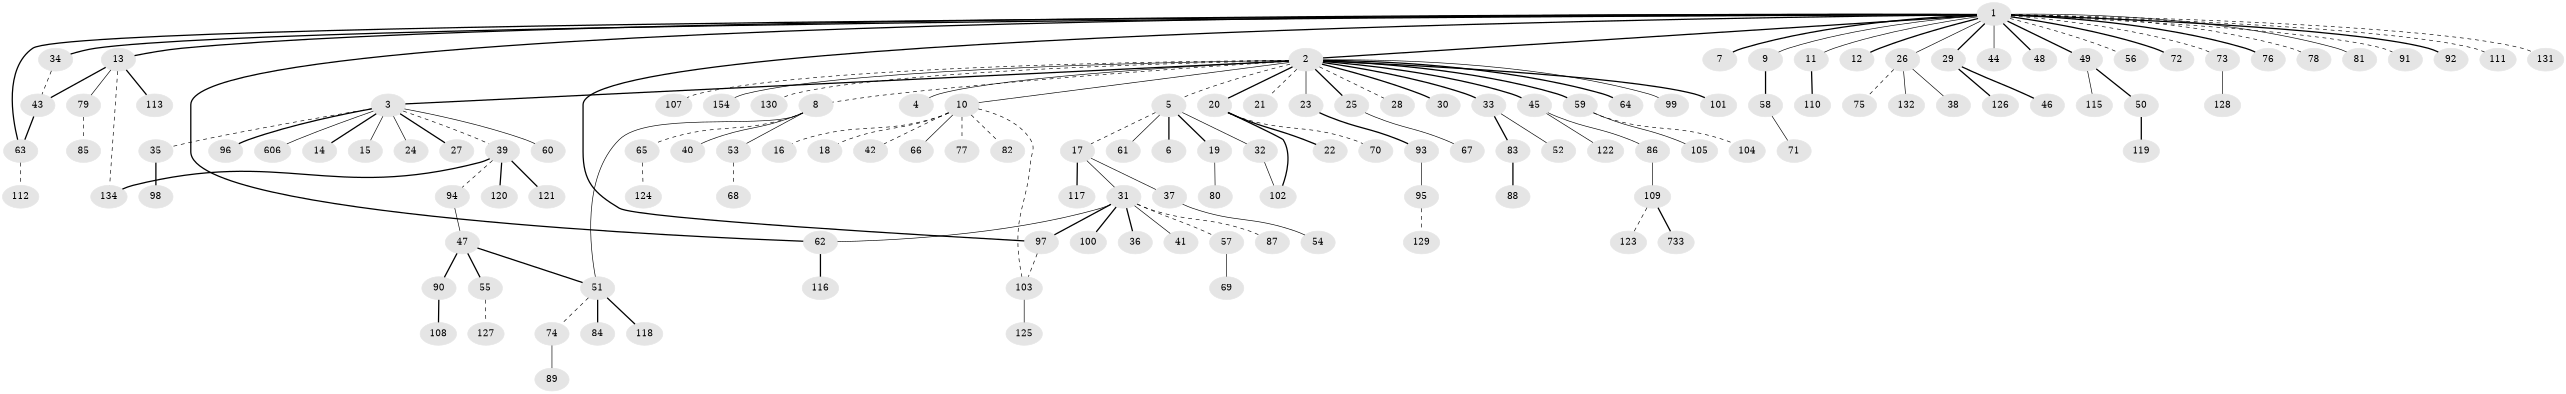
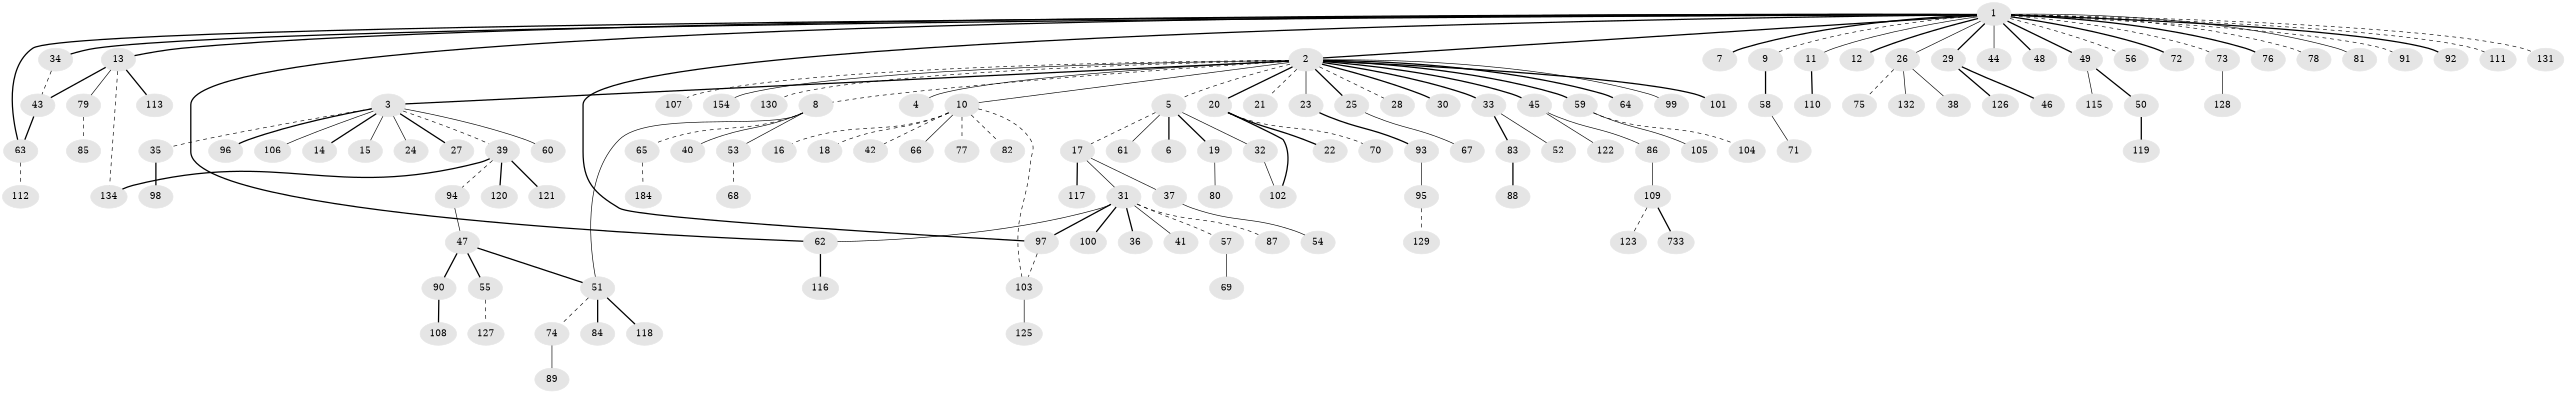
edge "1" -- "9": style solid -> dashed
node "606": label "606" -> "106"
node "124": label "124" -> "184"
